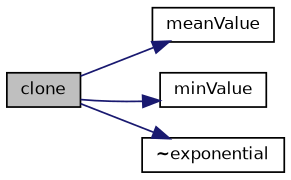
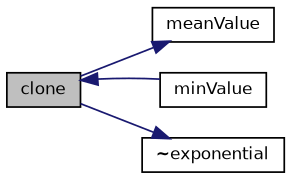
edge "clone" -> "minValue": reversed
